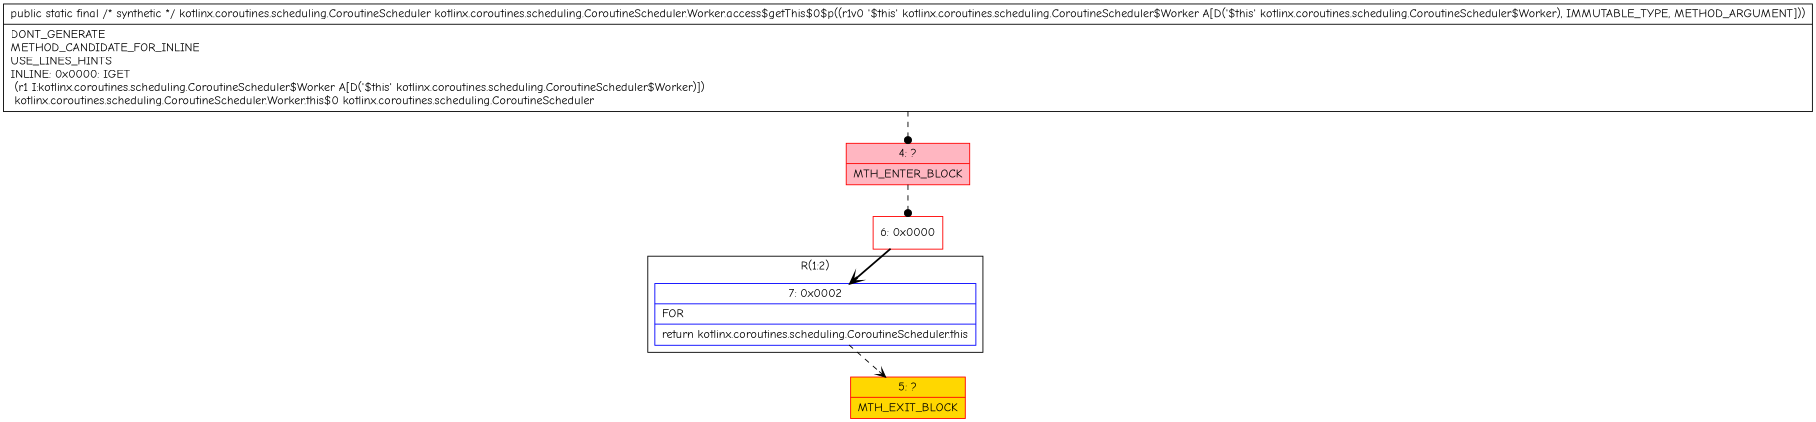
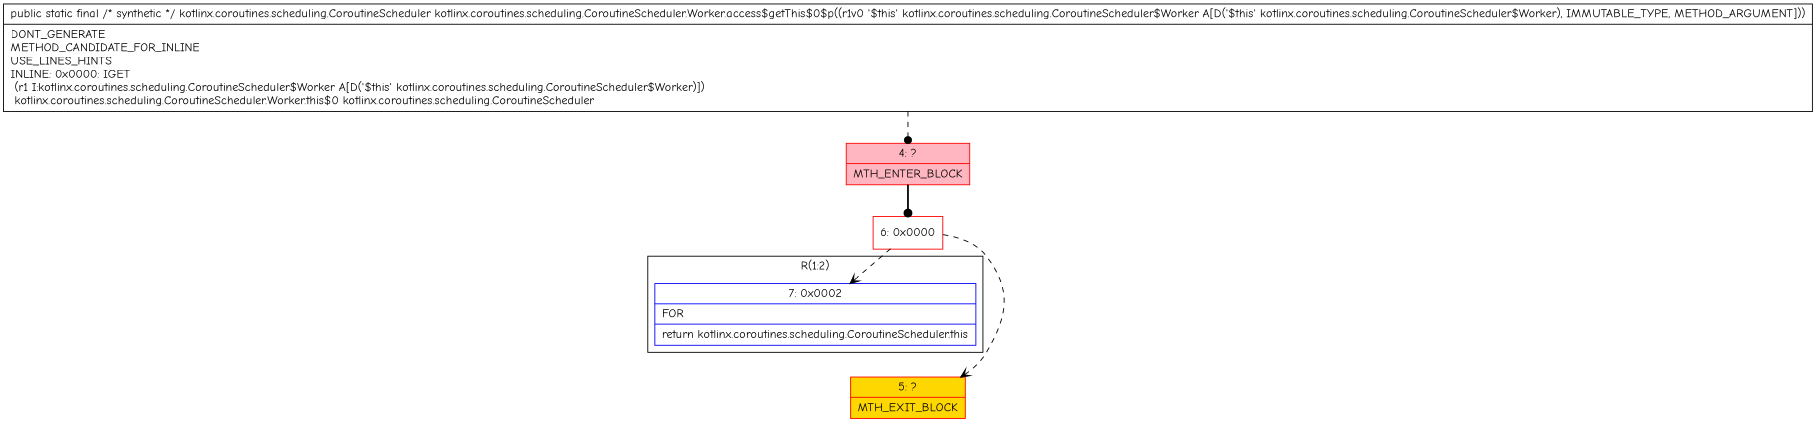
edge "4: ?" -> "6: 0x0000": style dashed -> bold
edge "6: 0x0000" -> "7: 0x0002": style bold -> dashed
edge "7: 0x0002" -> "5: ?": now "6: 0x0000" -> "5: ?"
